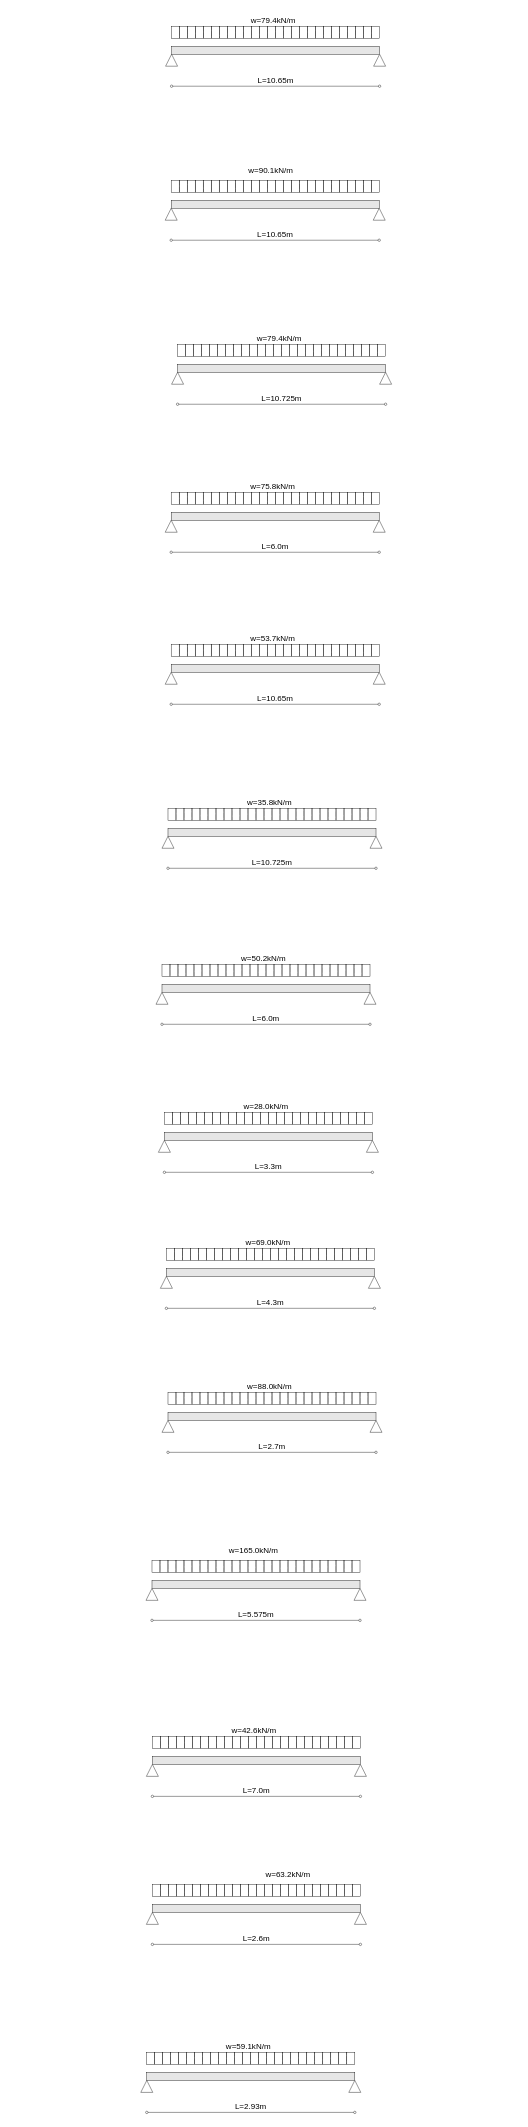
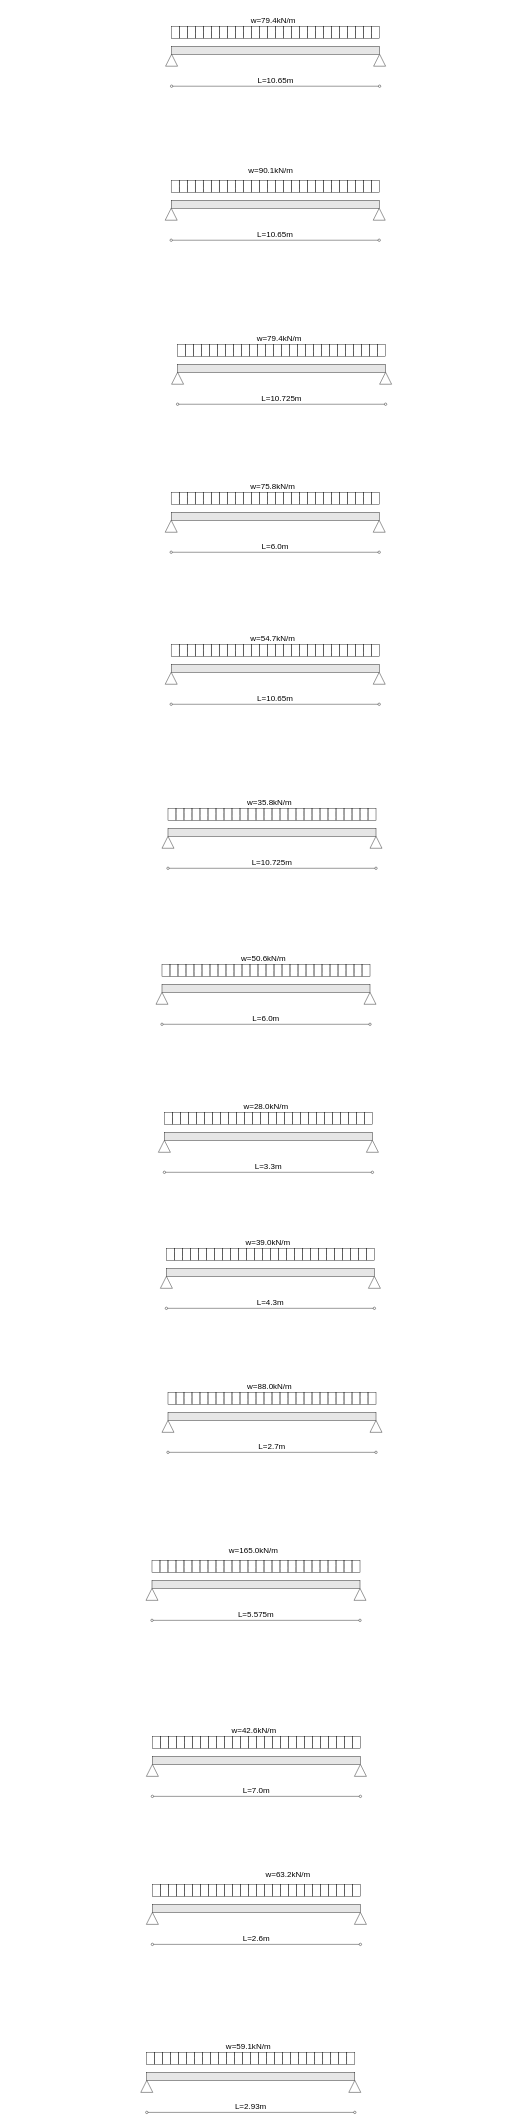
node "w=53.7kN/m": label "w=53.7kN/m" -> "w=54.7kN/m"
node "w=50.2kN/m": label "w=50.2kN/m" -> "w=50.6kN/m"
node "w=69.0kN/m": label "w=69.0kN/m" -> "w=39.0kN/m"
